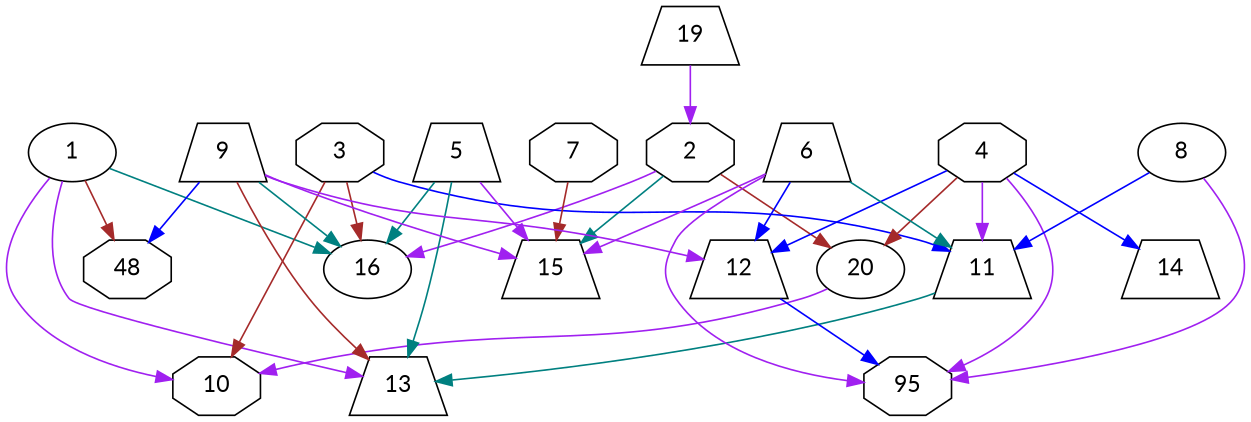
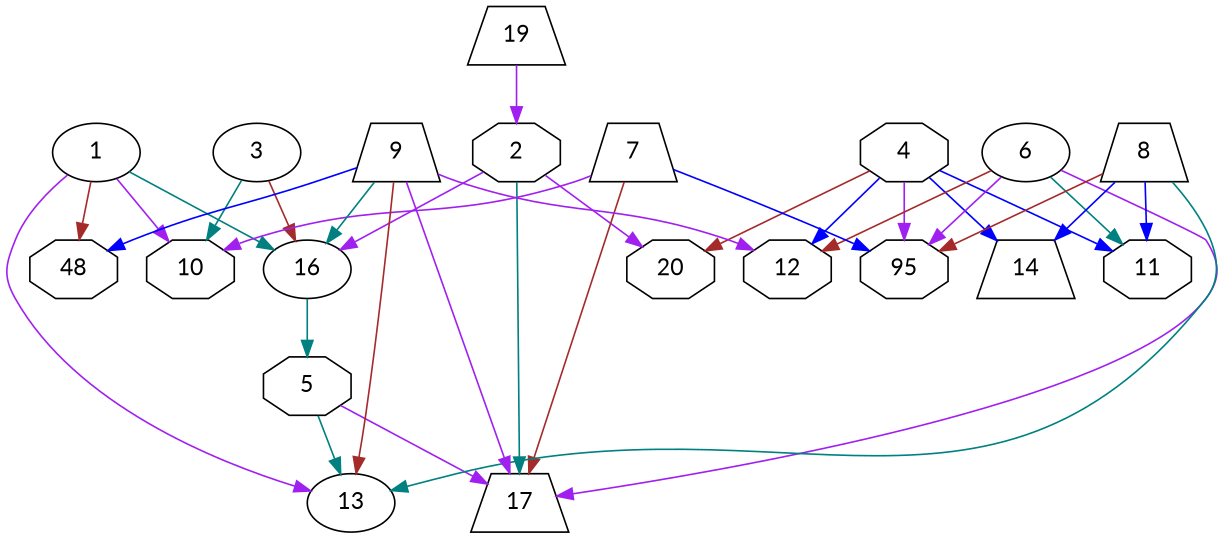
node "3": shape octagon -> ellipse
node "5": shape trapezium -> octagon
node "7": shape octagon -> trapezium
node "6": shape trapezium -> ellipse
node "8": shape ellipse -> trapezium
edge "6" -> "12": color blue -> brown
edge "5" -> "16": reversed
edge "2" -> "20": color brown -> purple
edge "4" -> "11": color purple -> blue
edge "8" -> "14": added
edge "3" -> "11": removed
edge "3" -> "10": color brown -> teal
node "15": label "15" -> "17"
node "12": shape trapezium -> octagon
node "20": shape ellipse -> octagon
node "11": shape trapezium -> octagon
edge "12" -> "95": now "7" -> "95"
edge "8" -> "95": color purple -> brown
edge "20" -> "10": now "7" -> "10"
edge "11" -> "13": now "8" -> "13"
node "13": shape trapezium -> ellipse
